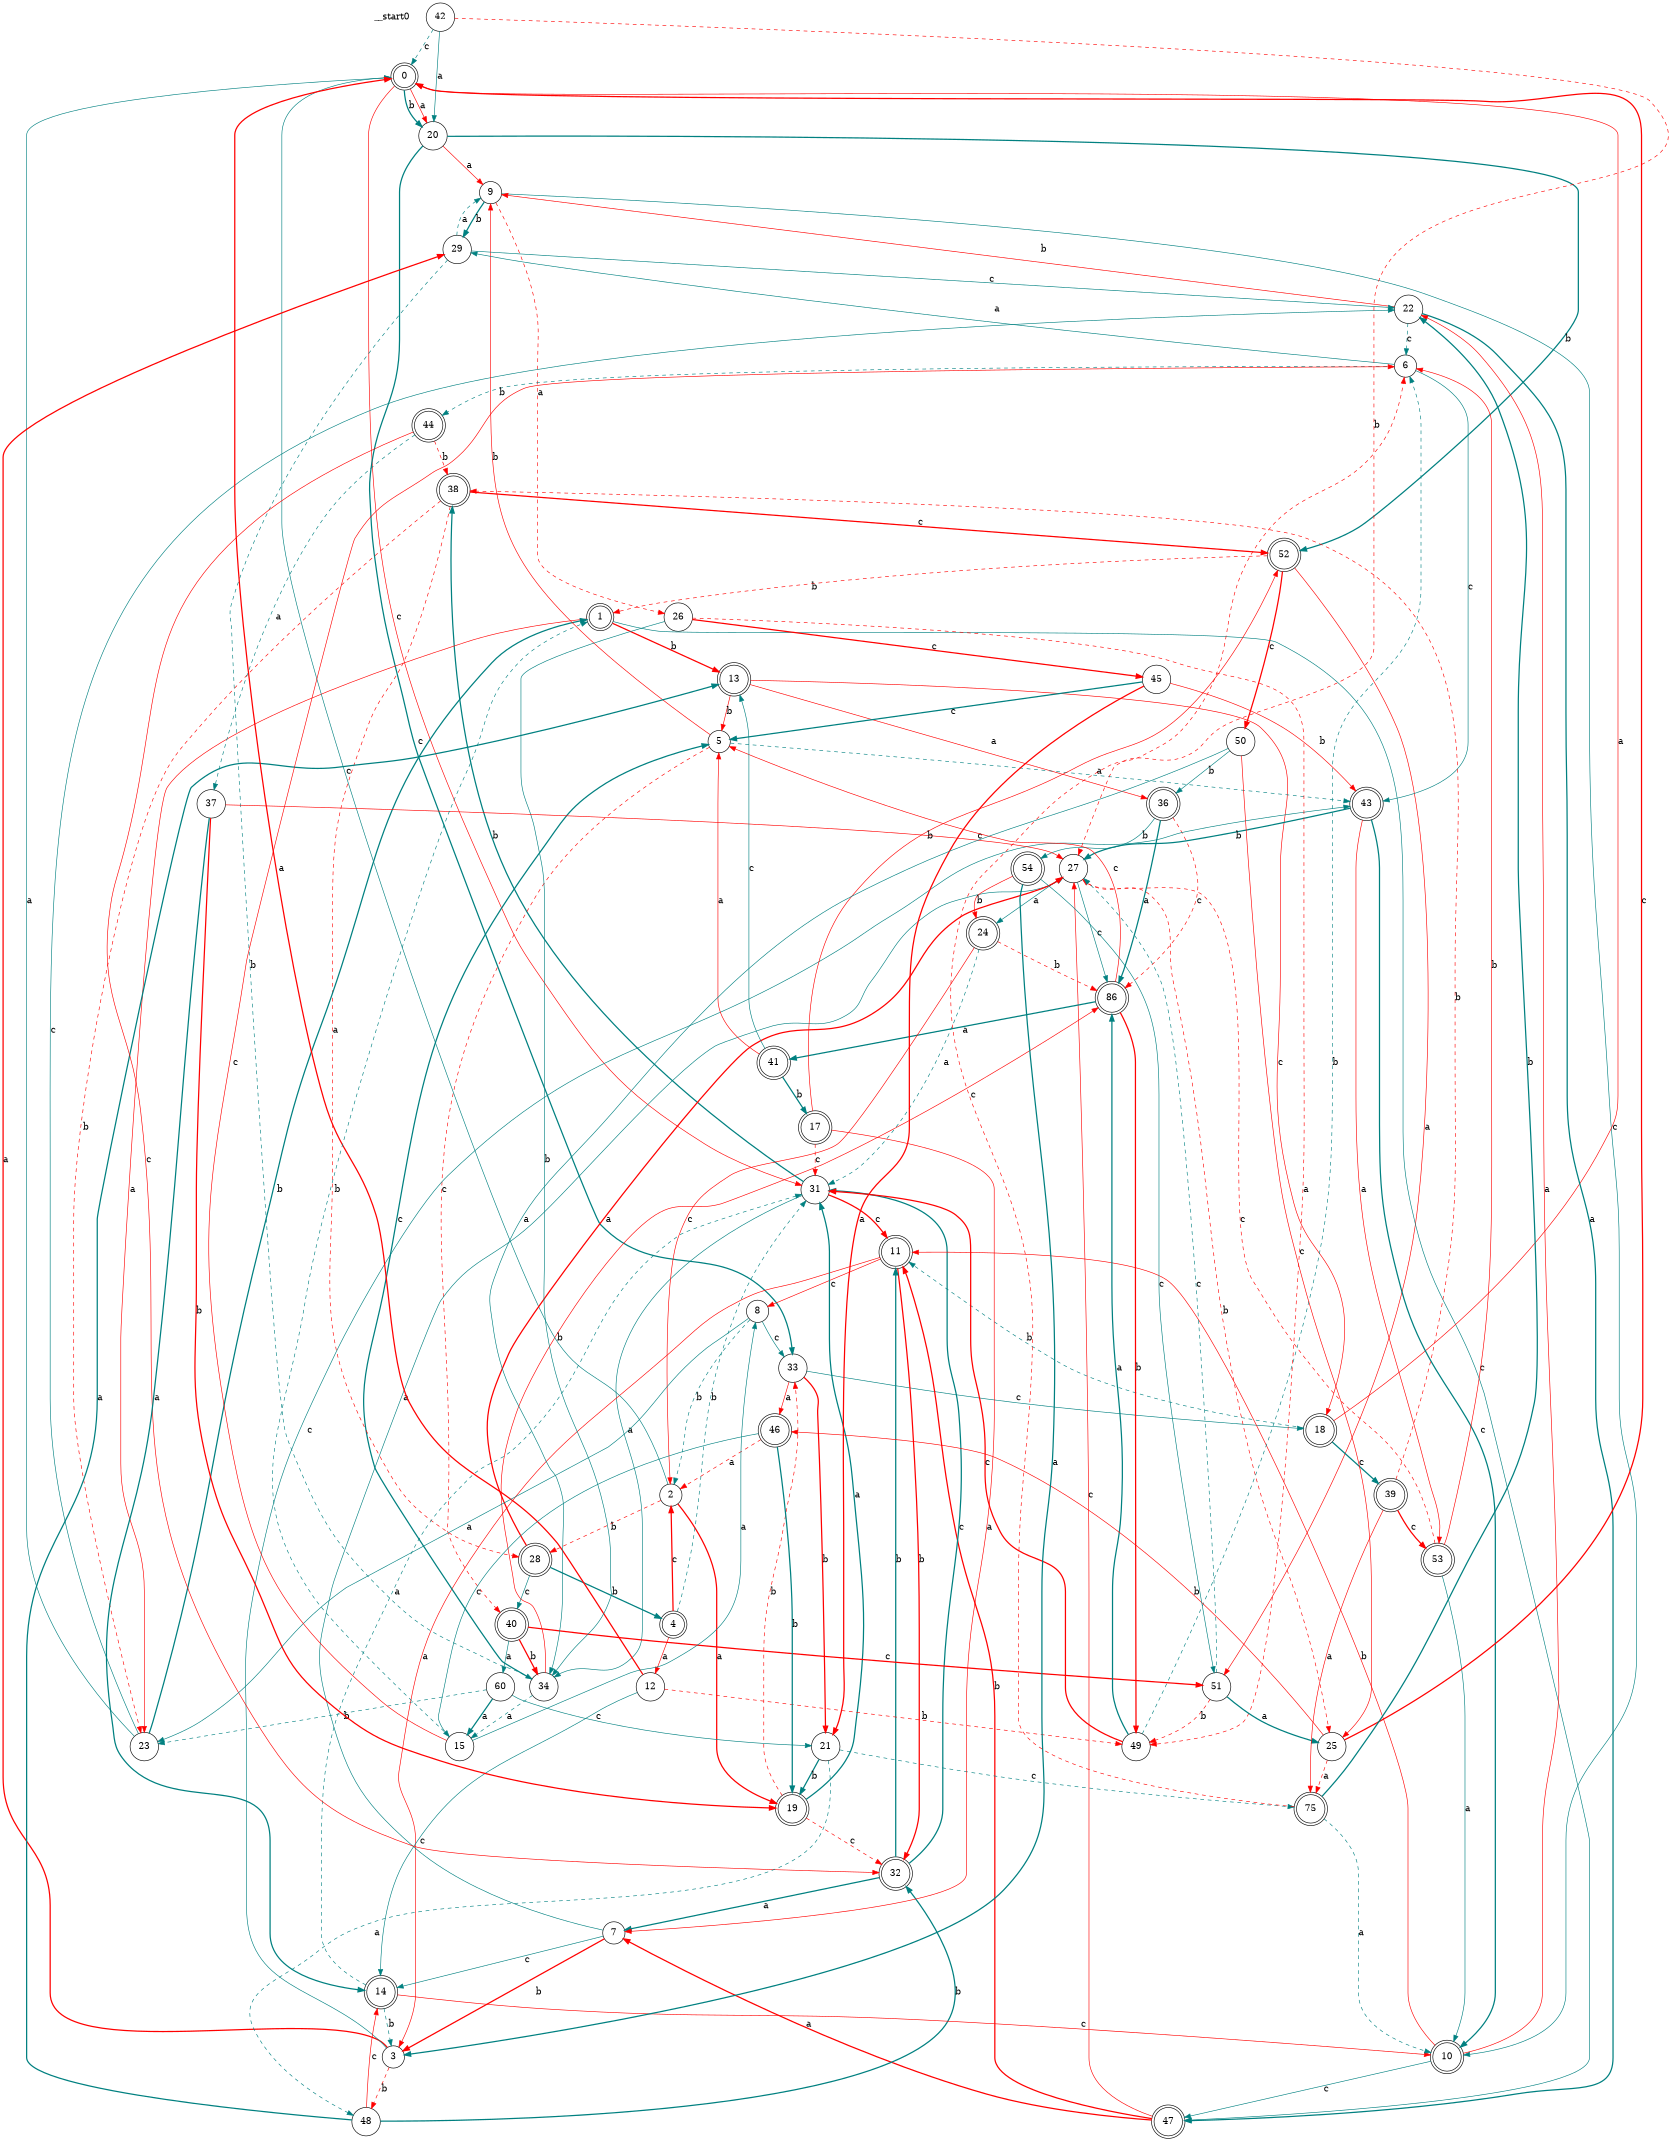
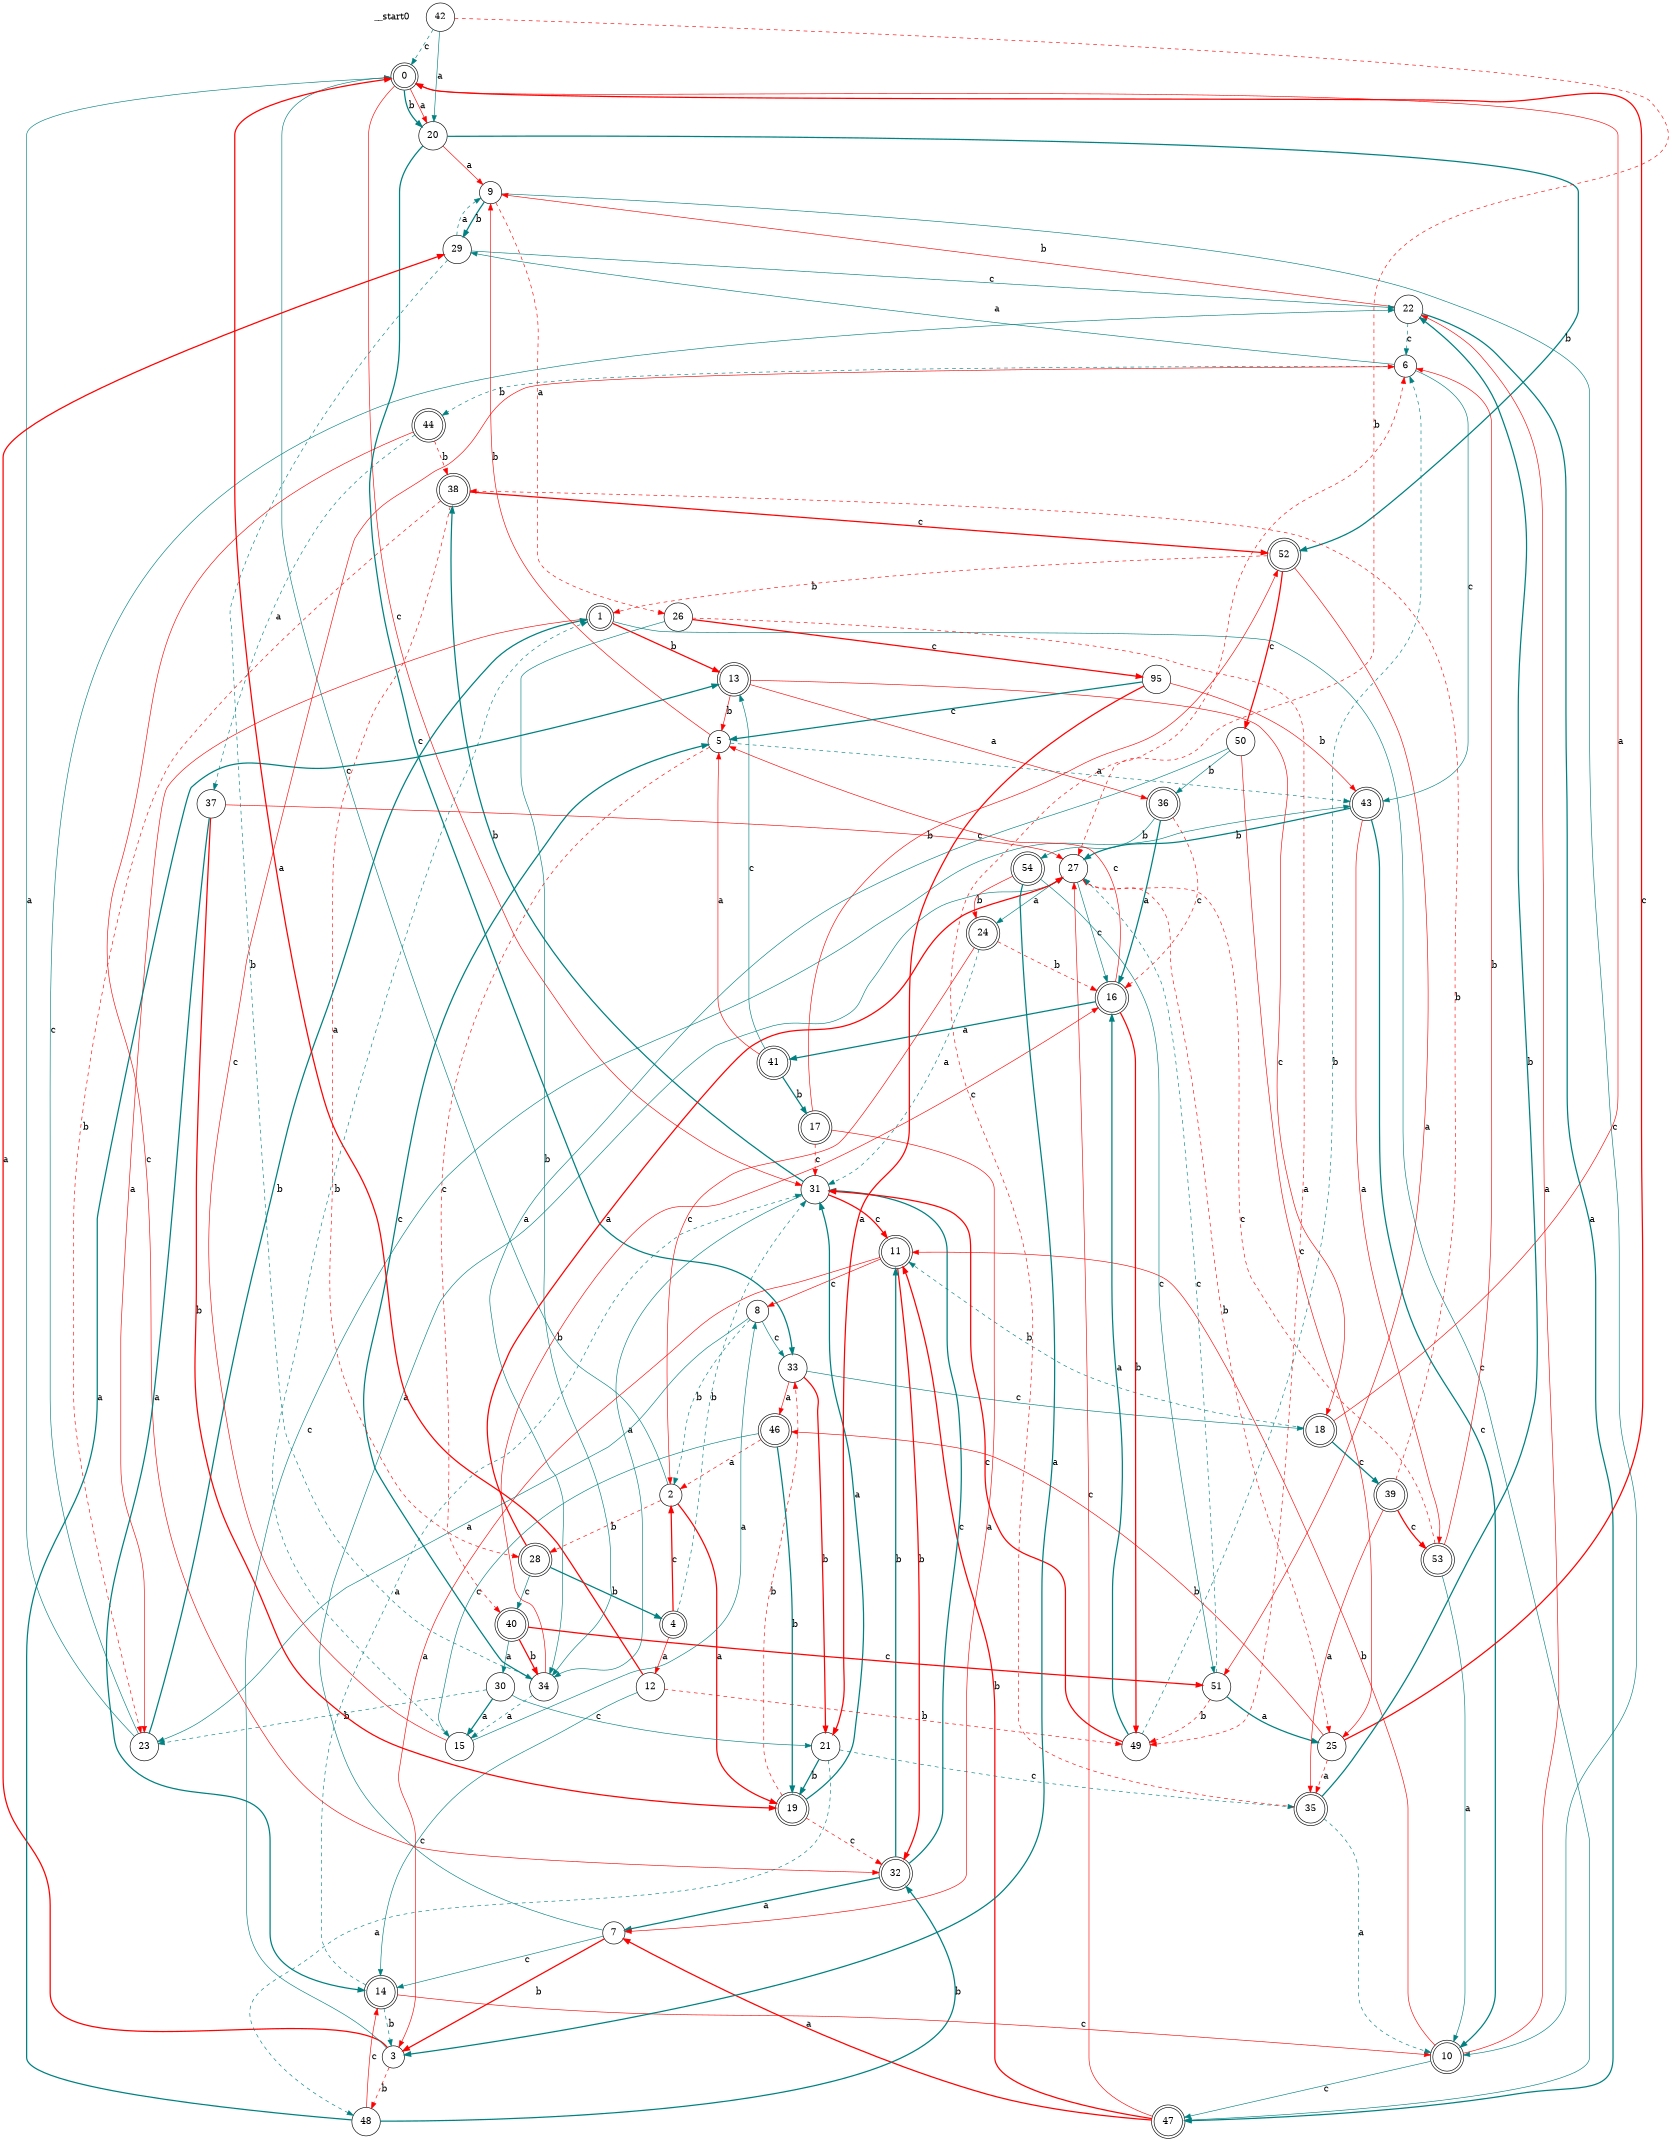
node "45": label "45" -> "95"
node "86": label "86" -> "16"
node "60": label "60" -> "30"
node "75": label "75" -> "35"
